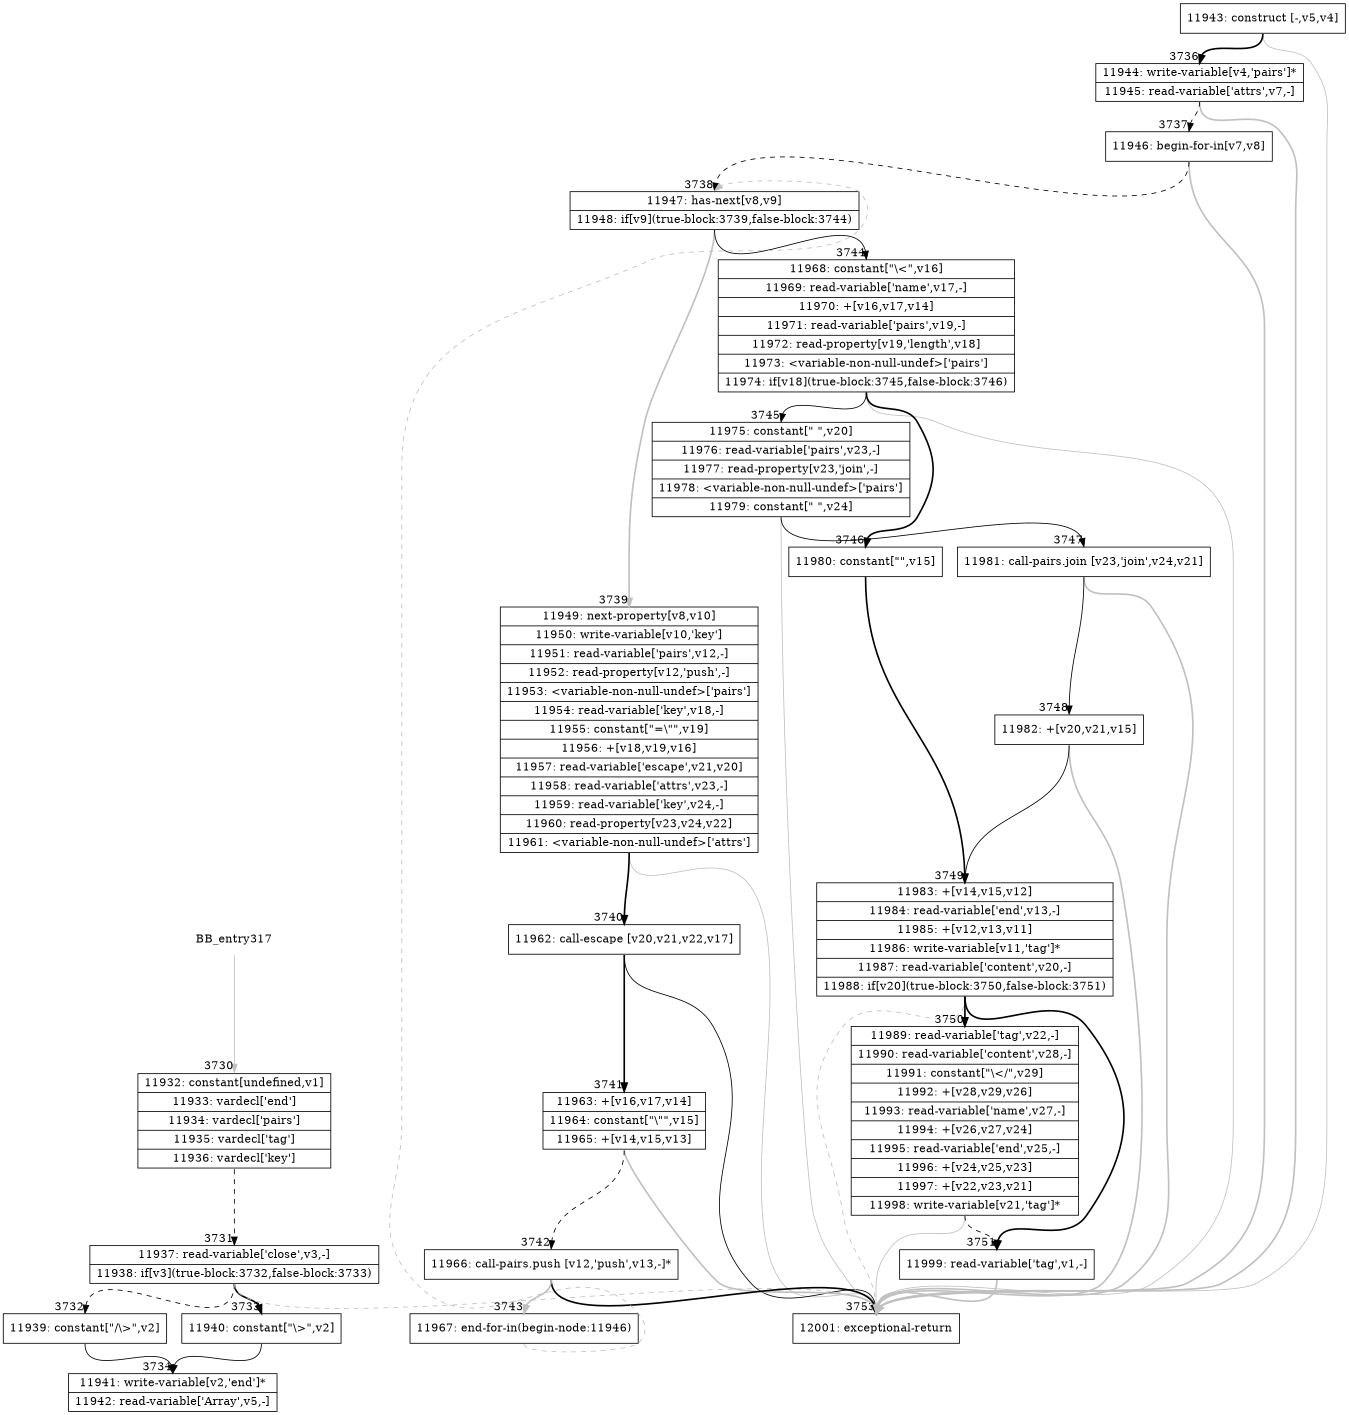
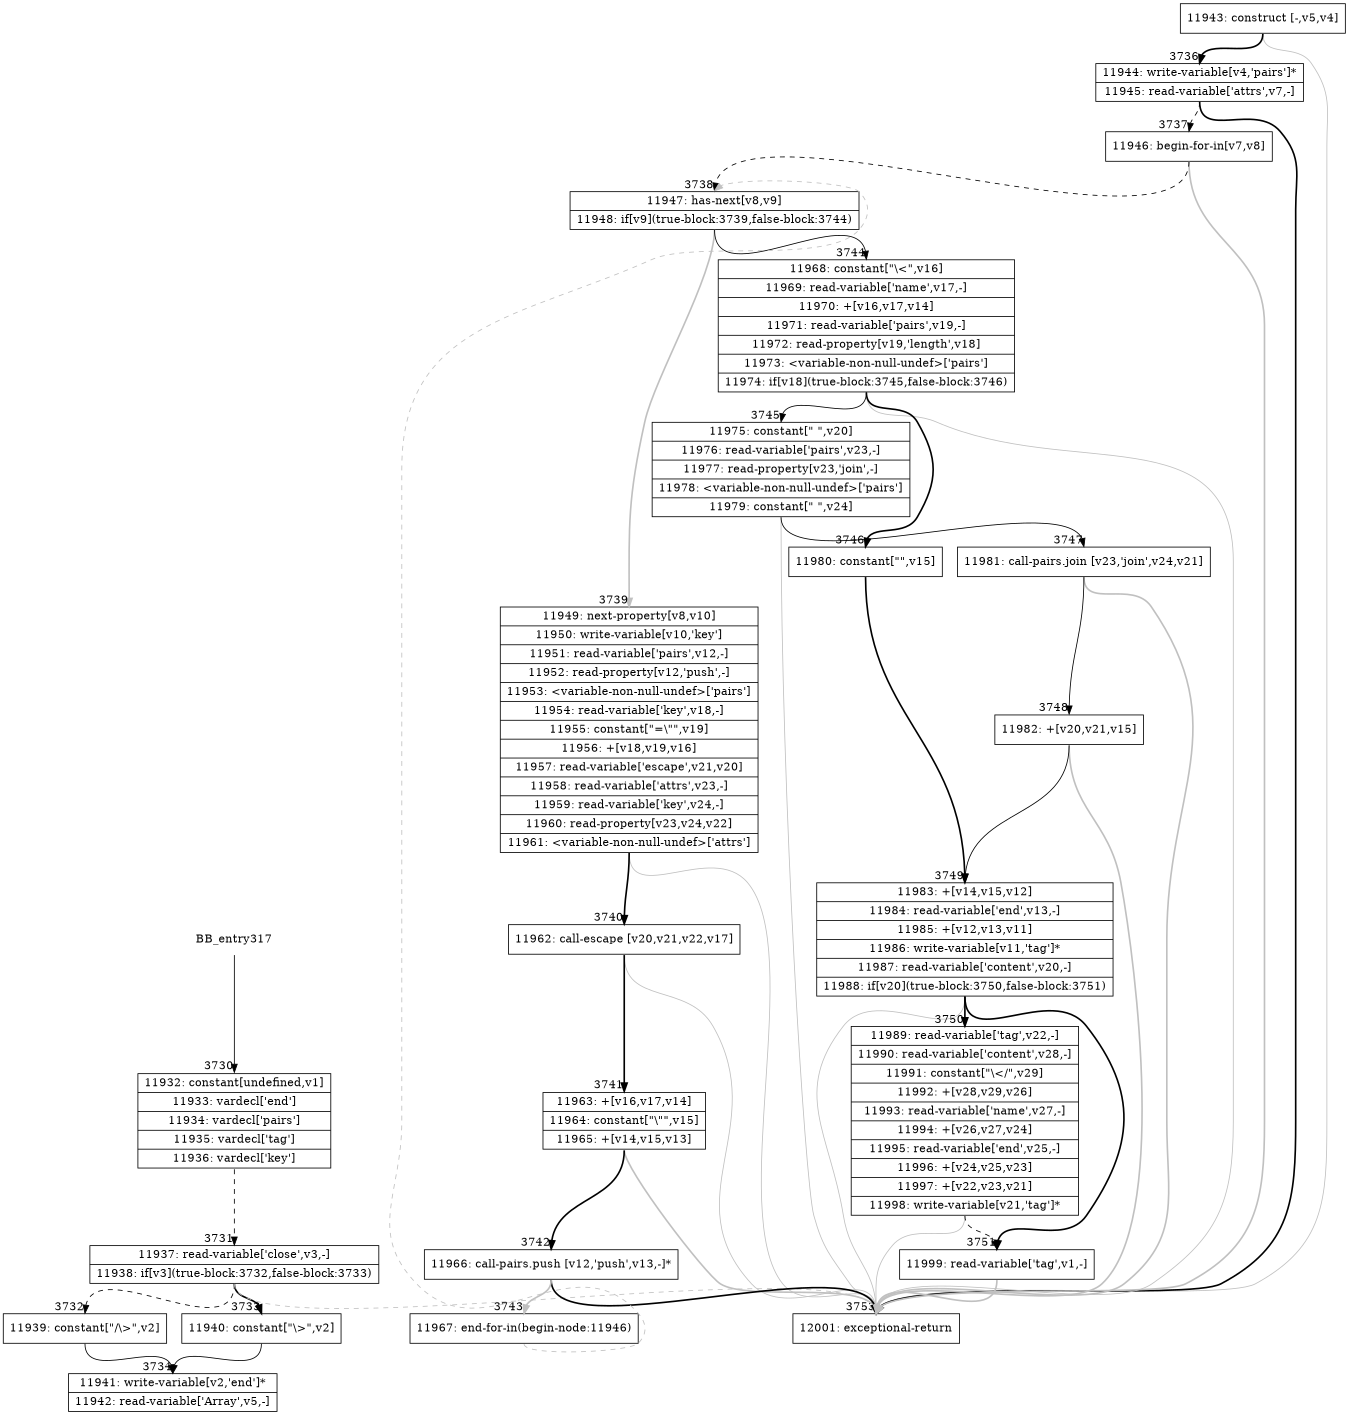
edge "11944: write-variable[v4,'pairs']*" -> "12001: exceptional-return": color gray -> black
edge "BB_entry317" -> "11932: constant[undefined,v1]": color gray -> black
edge "11983: +[v14,v15,v12]" -> "12001: exceptional-return": style dashed -> solid
edge "11962: call-escape [v20,v21,v22,v17]" -> "12001: exceptional-return": color black -> gray
edge "11963: +[v16,v17,v14]" -> "11966: call-pairs.push [v12,'push',v13,-]*": style dashed -> bold
